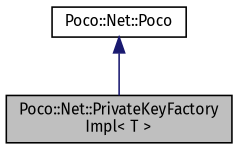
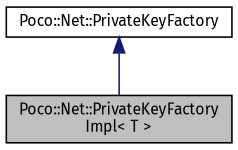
node "Poco::Net::Poco": label "Poco::Net::Poco" -> "Poco::Net::PrivateKeyFactory"
